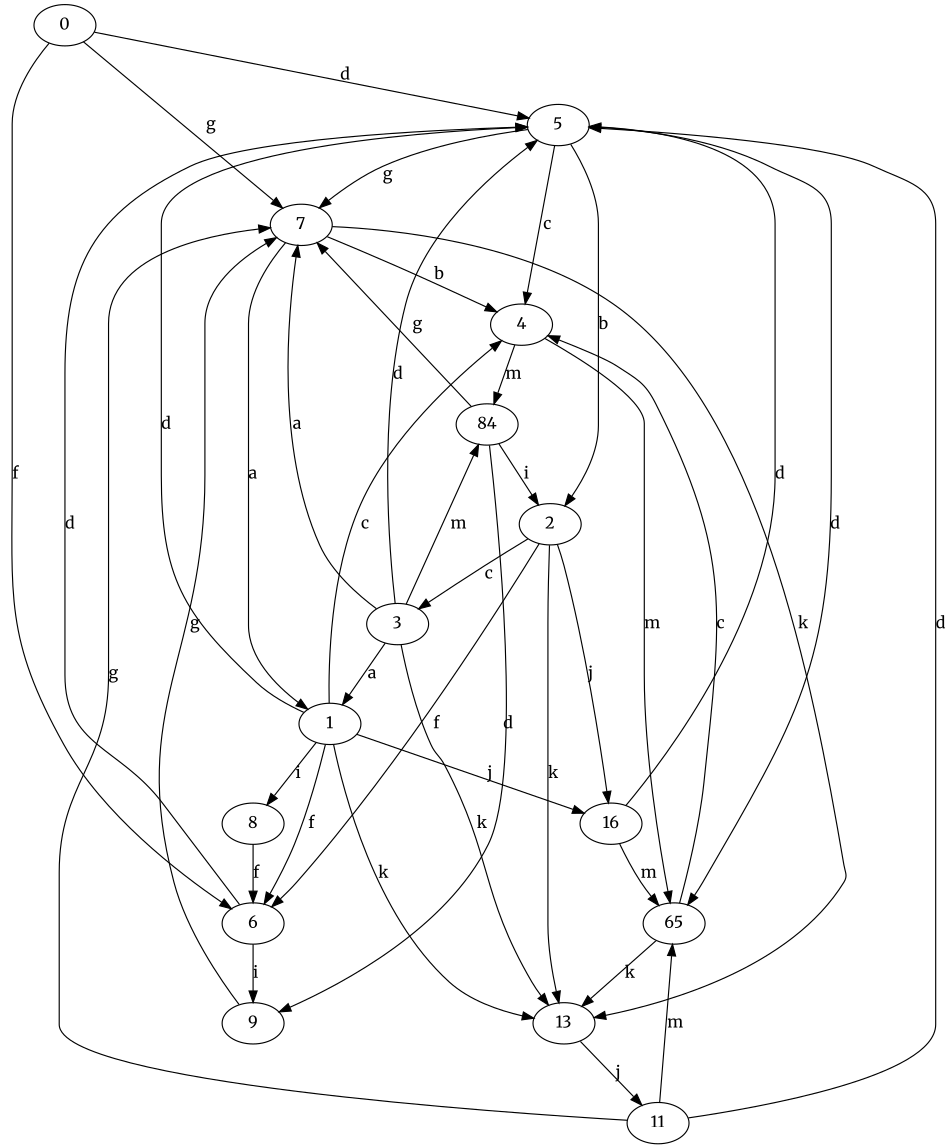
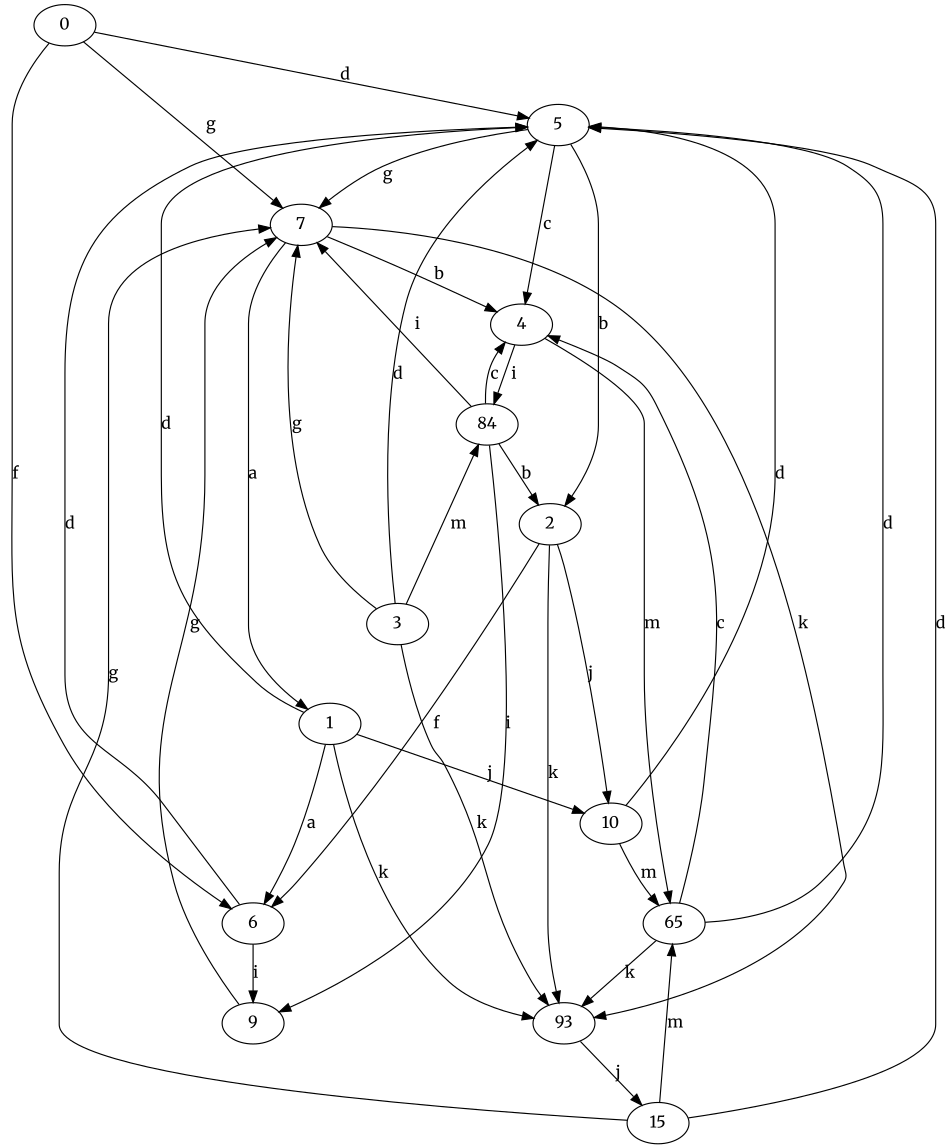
edge "84" -> "7": label "g" -> "i"
edge "4" -> "84": label "m" -> "i"
edge "3" -> "7": label "a" -> "g"
edge "5" -> "65": reversed
edge "84" -> "2": label "i" -> "b"
edge "1" -> "4": now "84" -> "4"
edge "2" -> "3": removed, label "c"
edge "3" -> "1": removed, label "a"
edge "84" -> "9": label "d" -> "i"
node "8": removed
edge "1" -> "6": label "f" -> "a"
node "16": label "16" -> "10"
node "13": label "13" -> "93"
node "11": label "11" -> "15"
